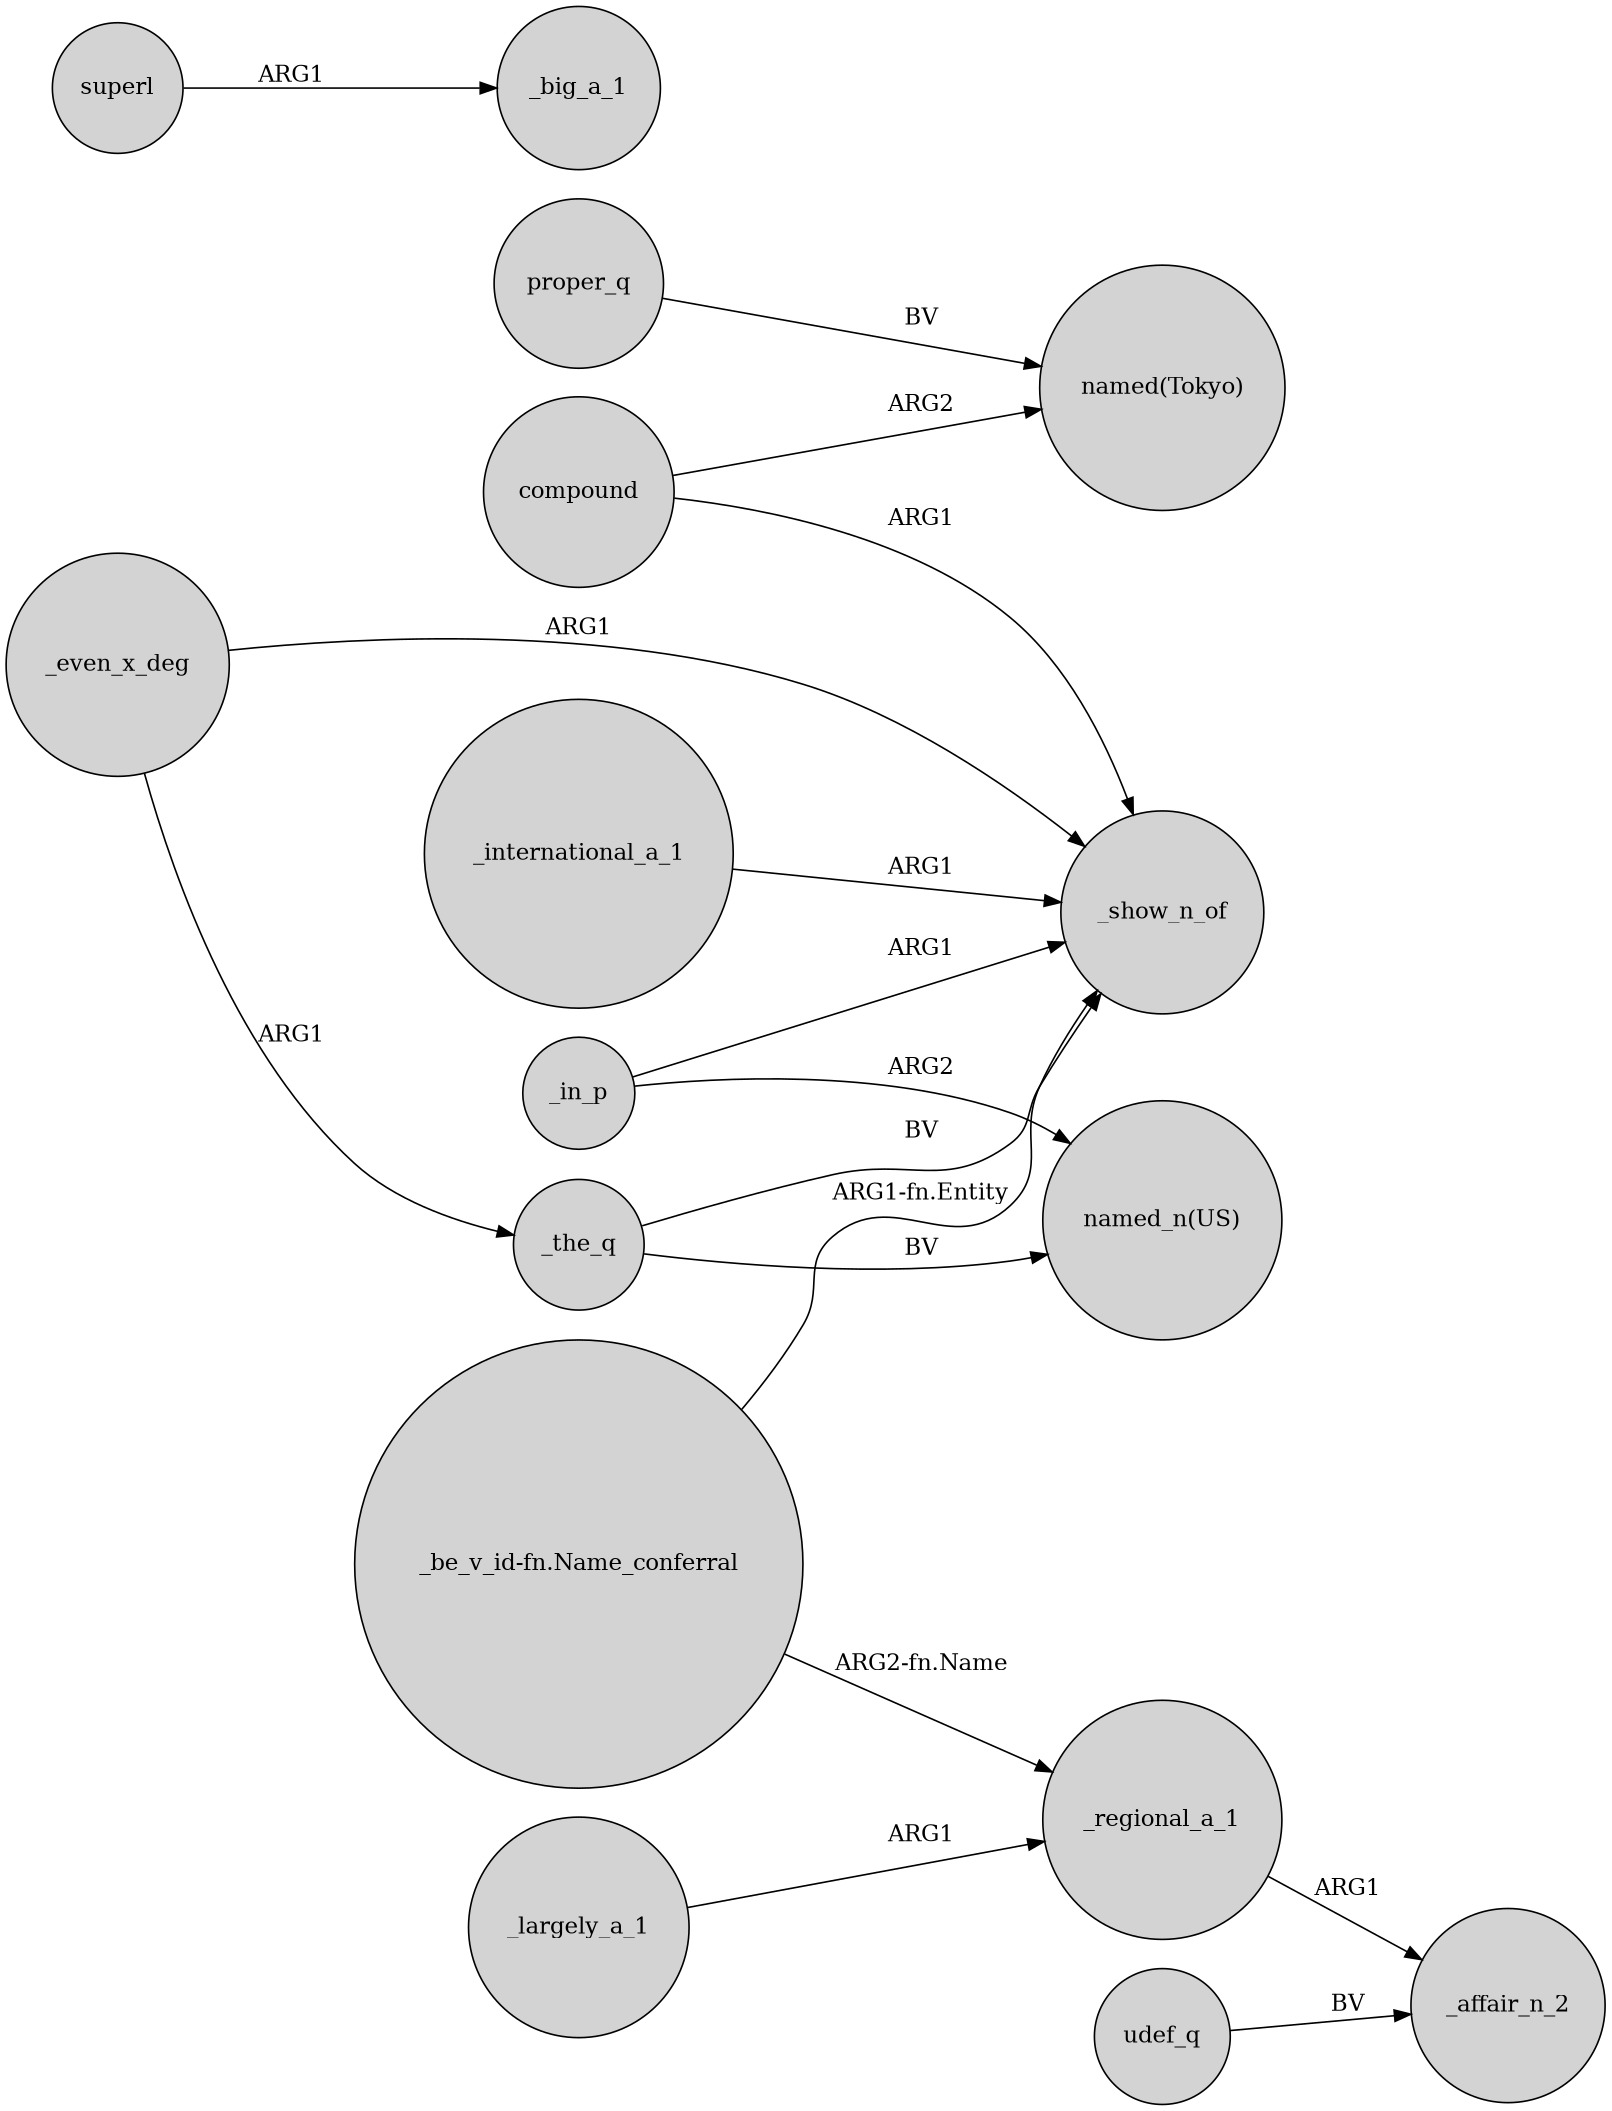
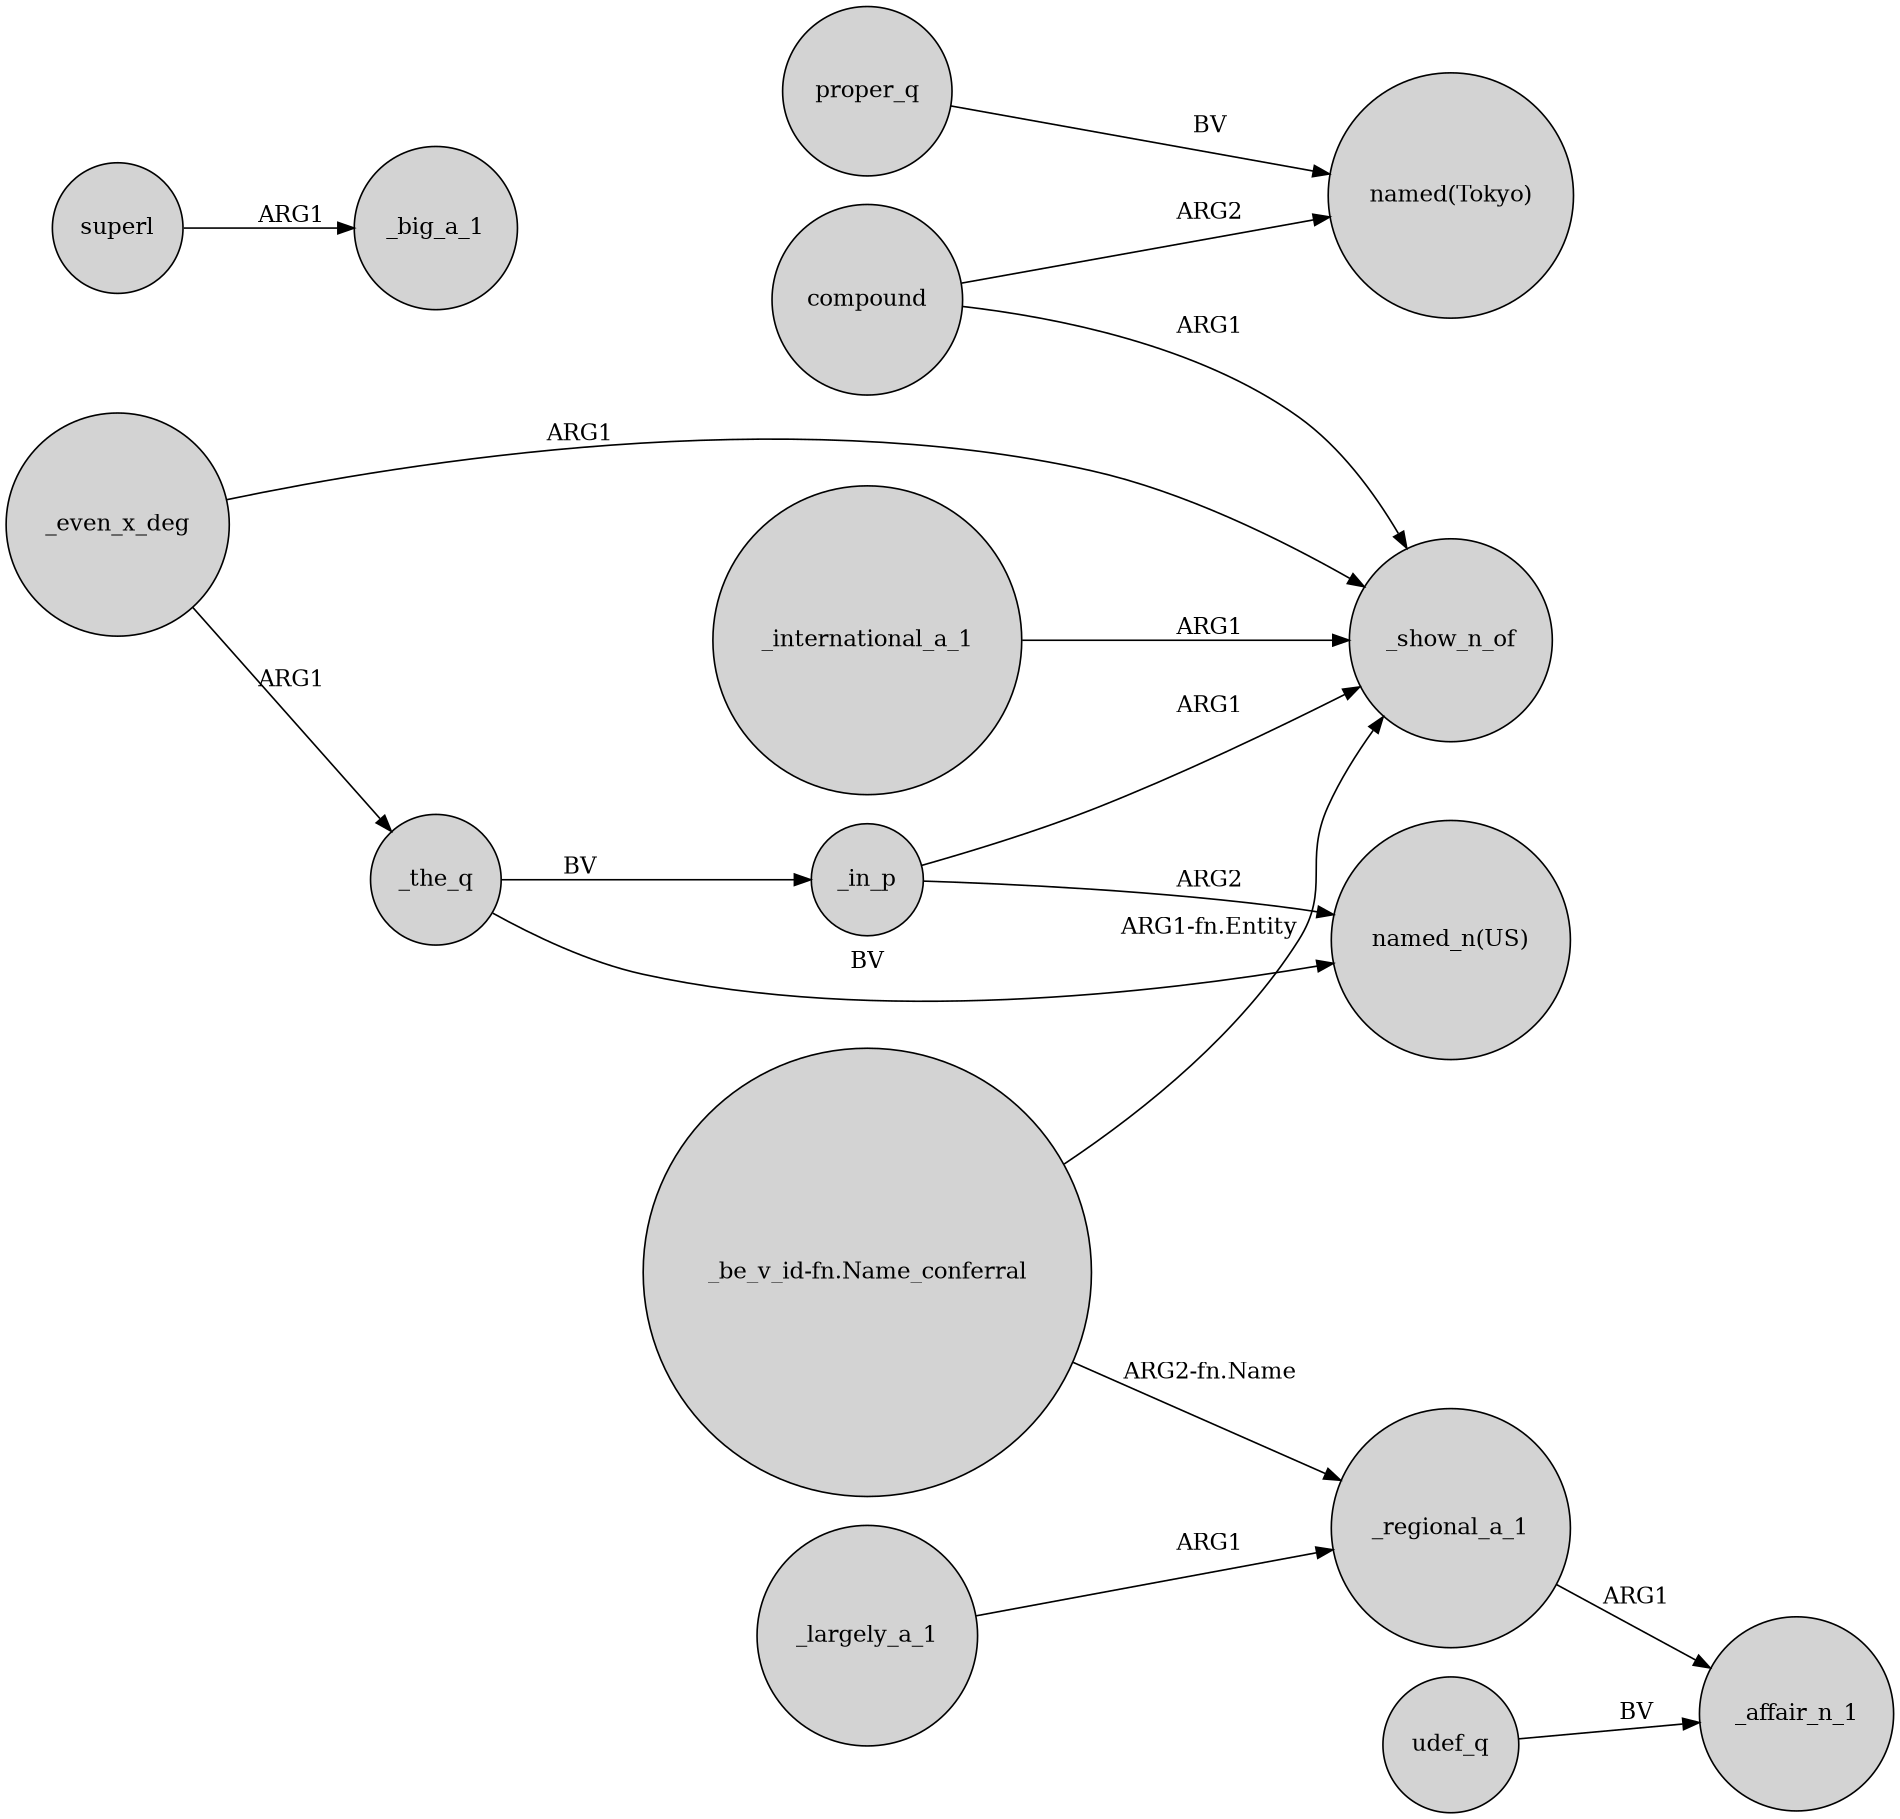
edge "_the_q" -> "_show_n_of": now "_the_q" -> "_in_p"
node "_affair_n_2": label "_affair_n_2" -> "_affair_n_1"
